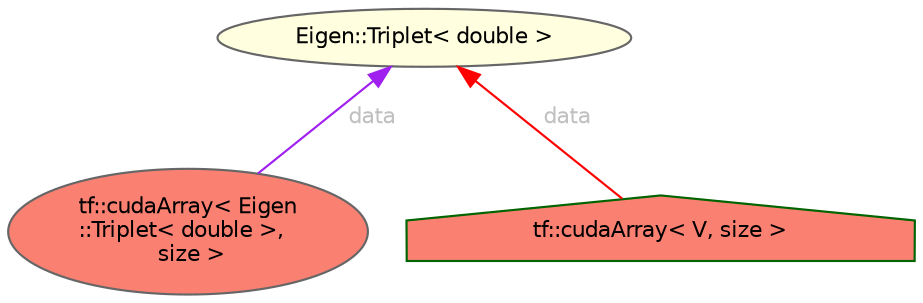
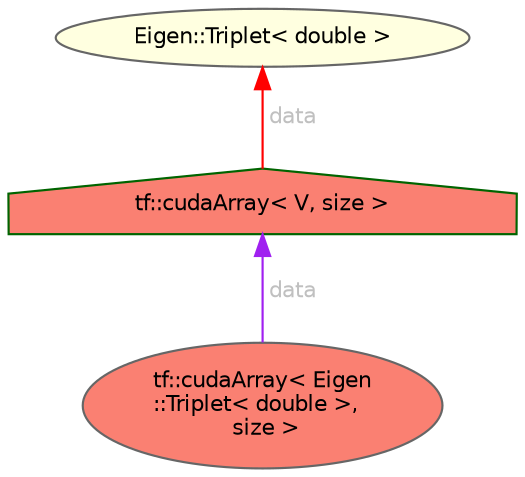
edge "tf::cudaArray< Eigen ::Triplet< double >, size >" -> "Eigen::Triplet< double >": now "tf::cudaArray< Eigen ::Triplet< double >, size >" -> "tf::cudaArray< V, size >"
